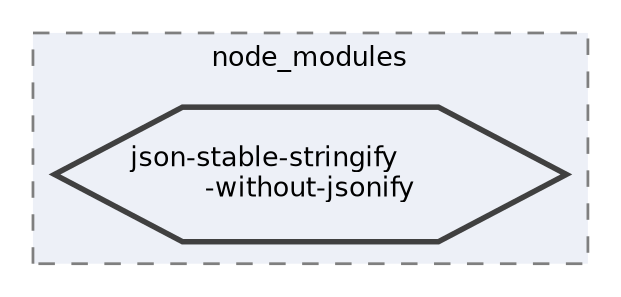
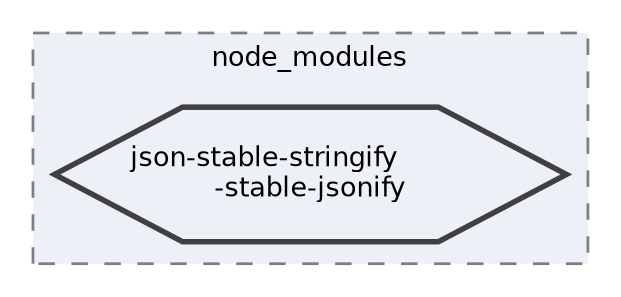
node "json-stable-stringify -without-jsonify": label "json-stable-stringify -without-jsonify" -> "json-stable-stringify -stable-jsonify"
